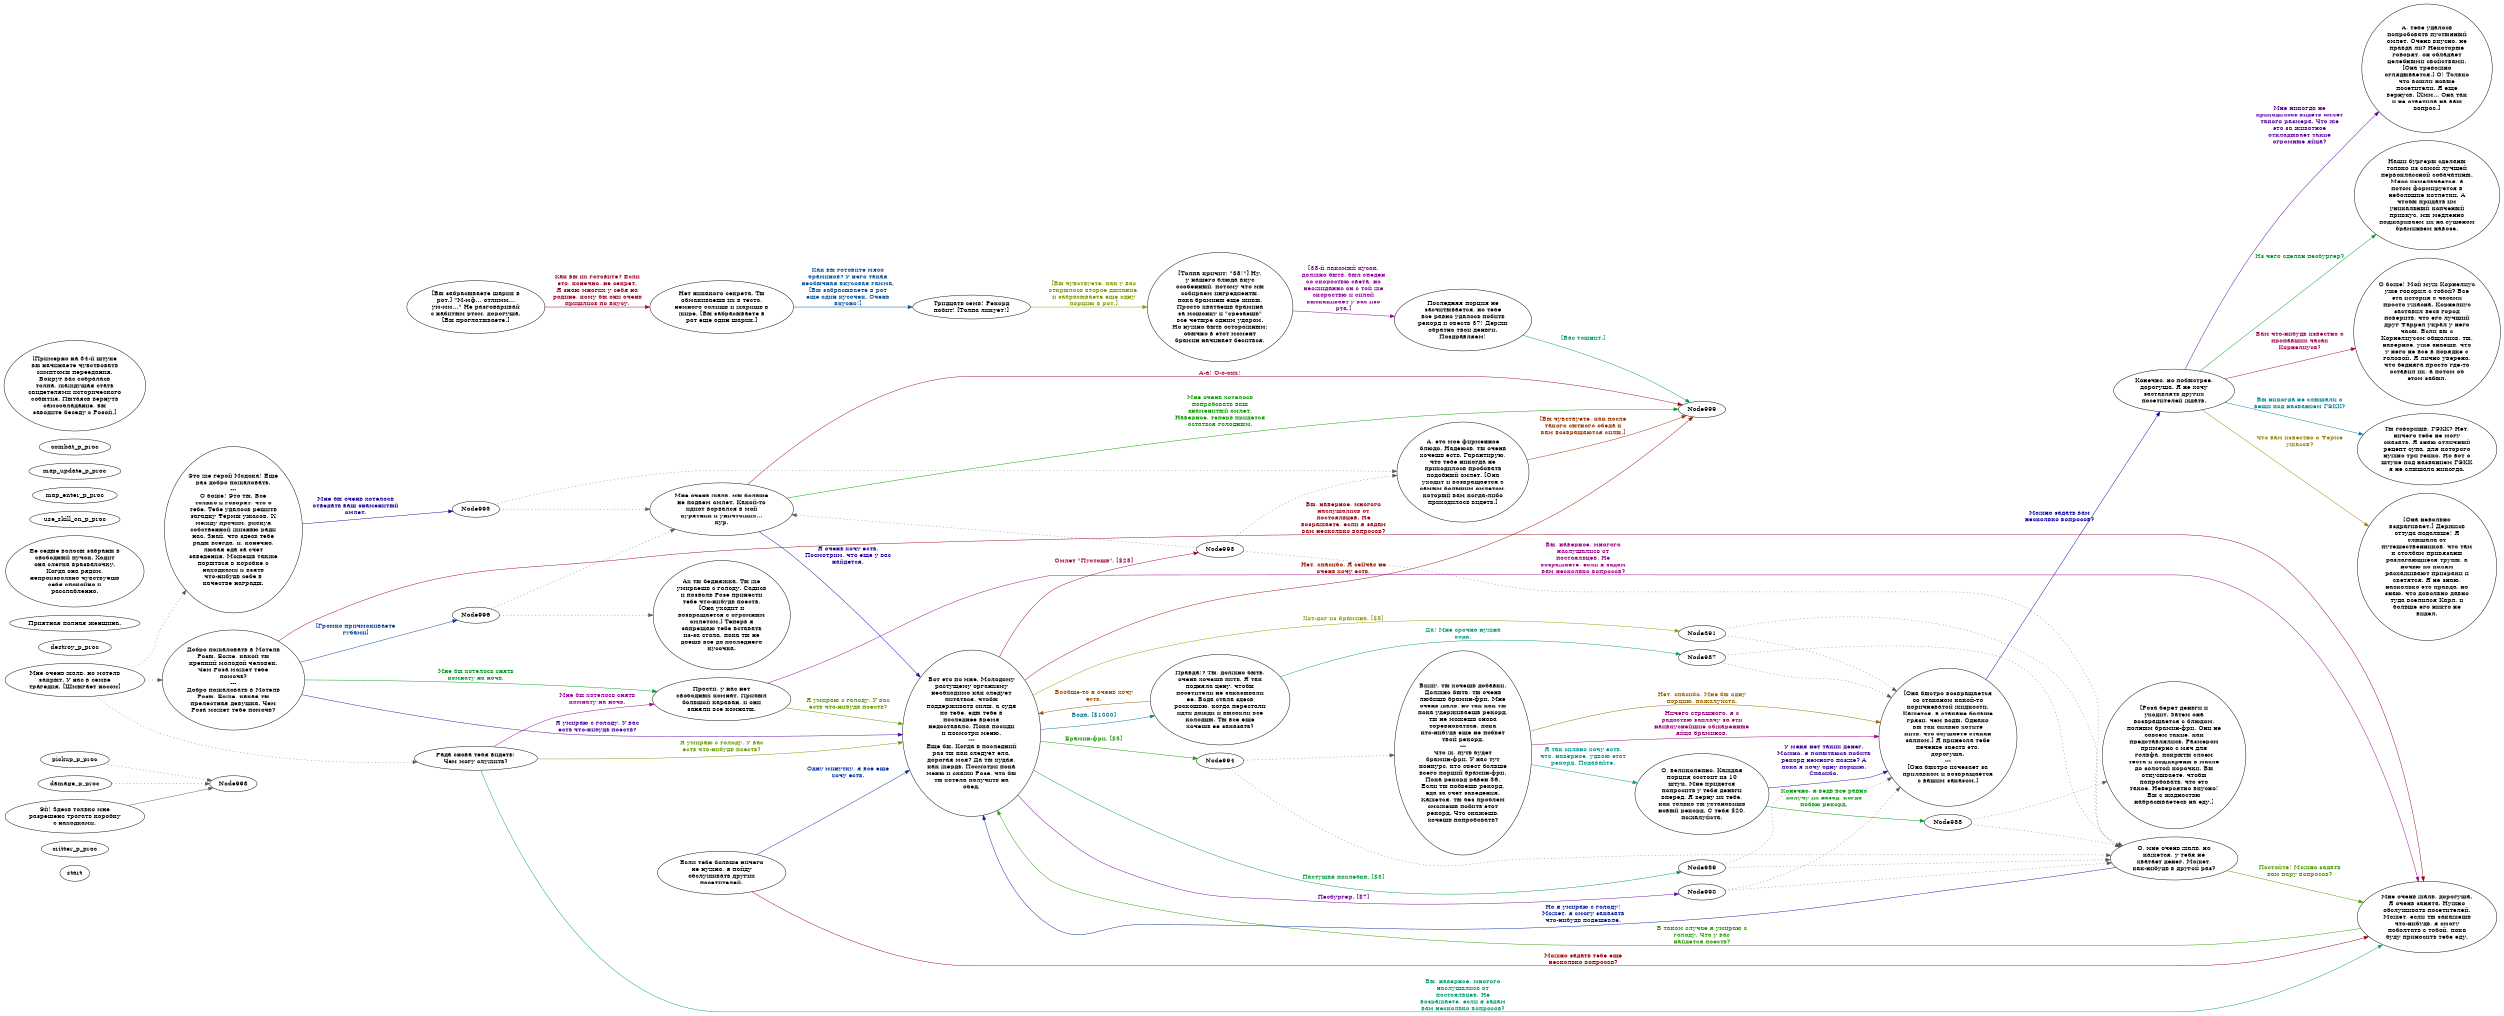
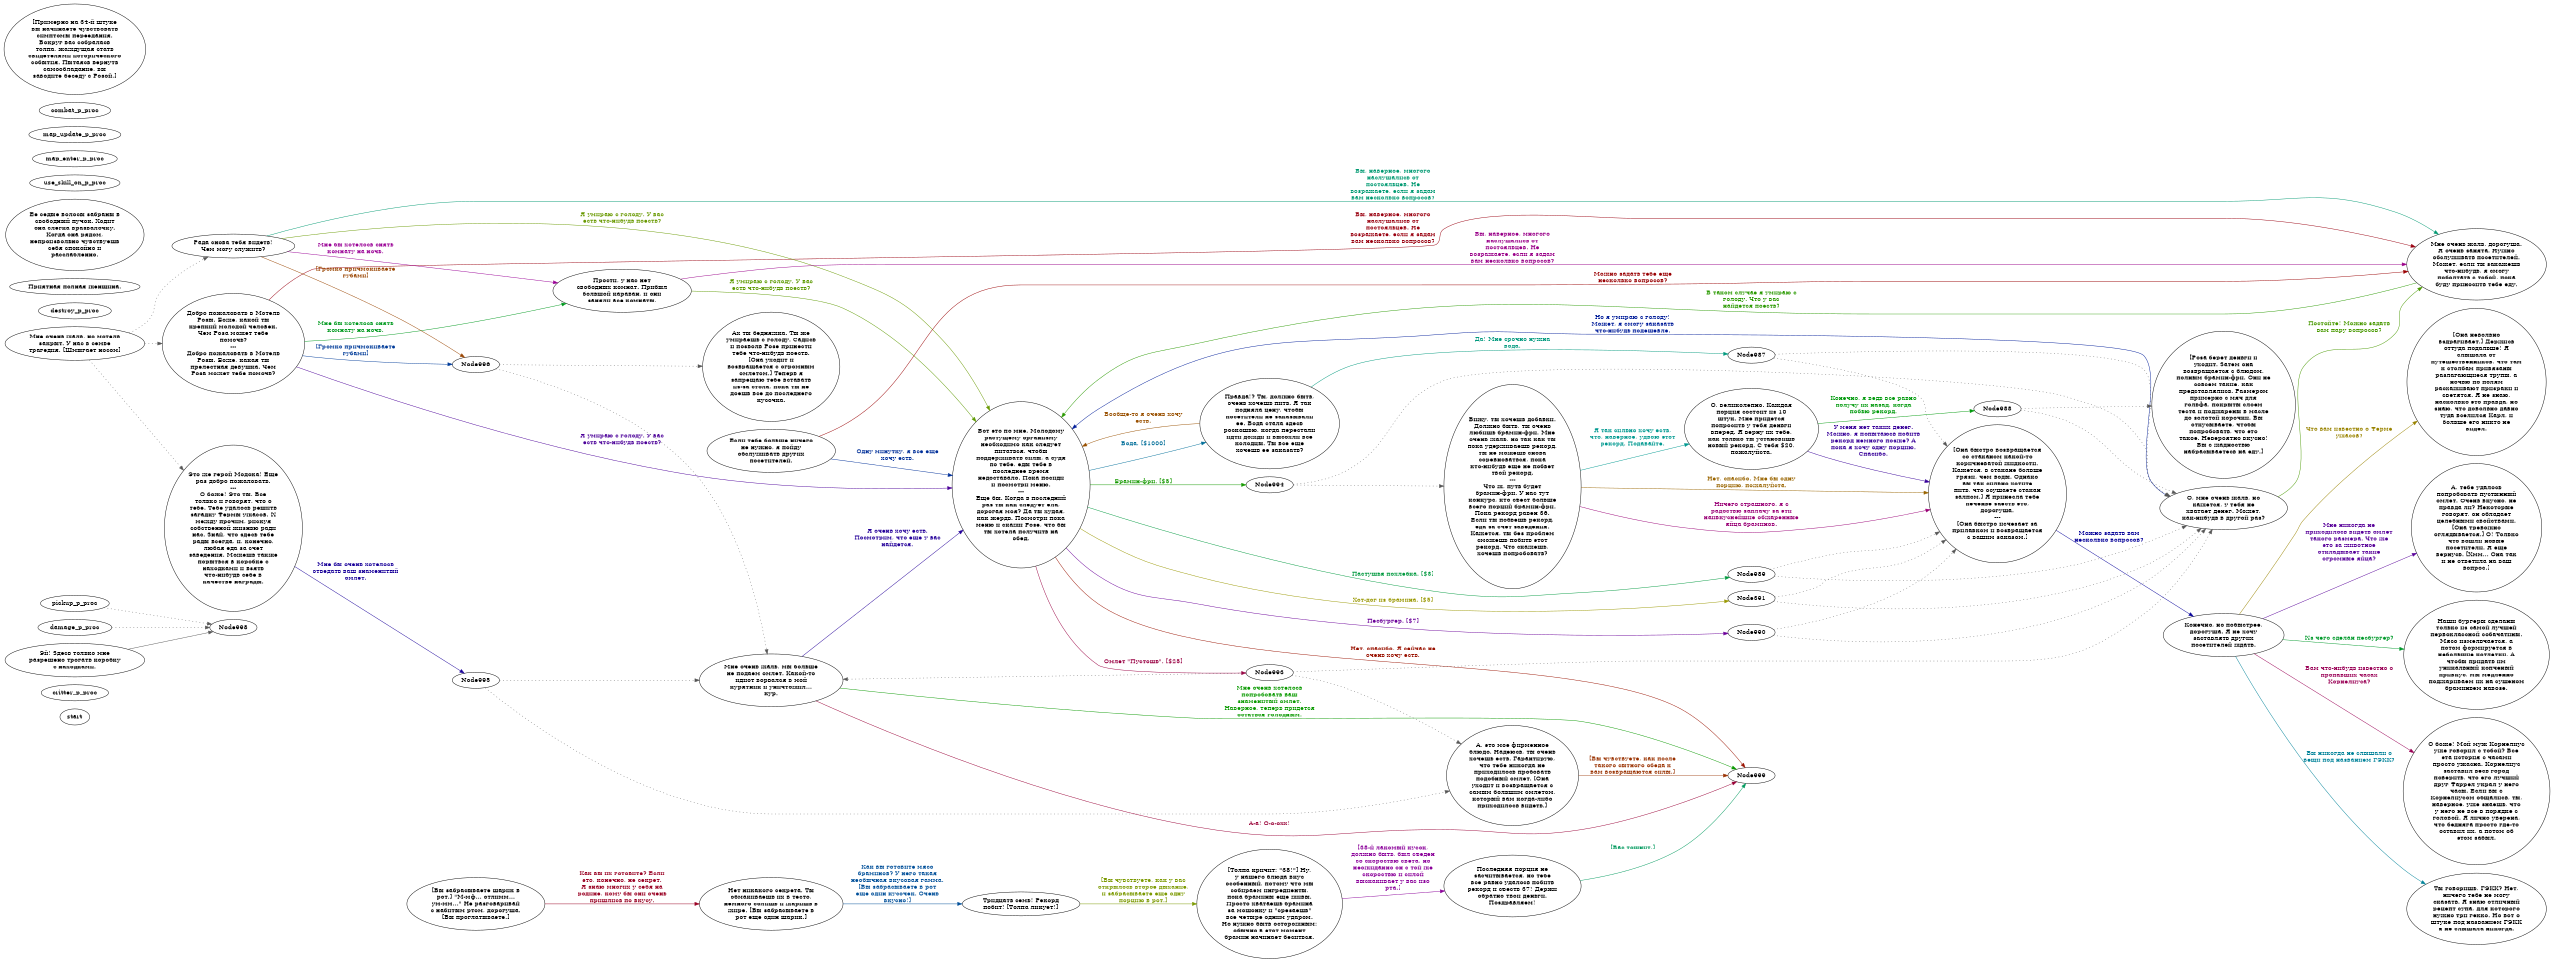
edge "Рада снова тебя видеть! Чем могу служить?" -> "Node996": added, label "[Громко причмокиваете губами]"
